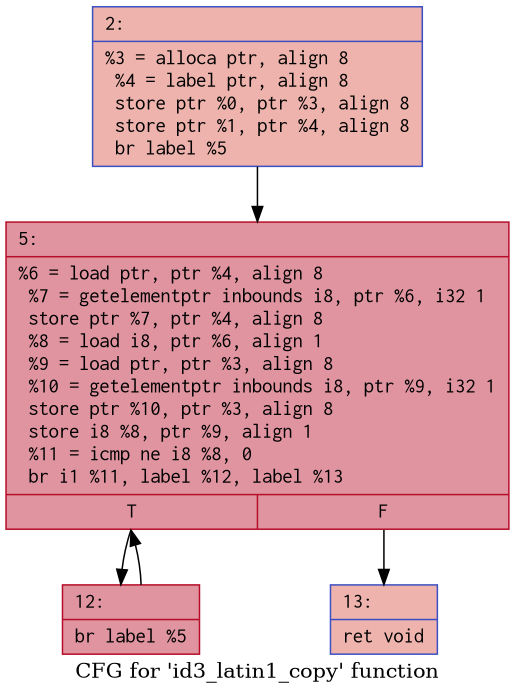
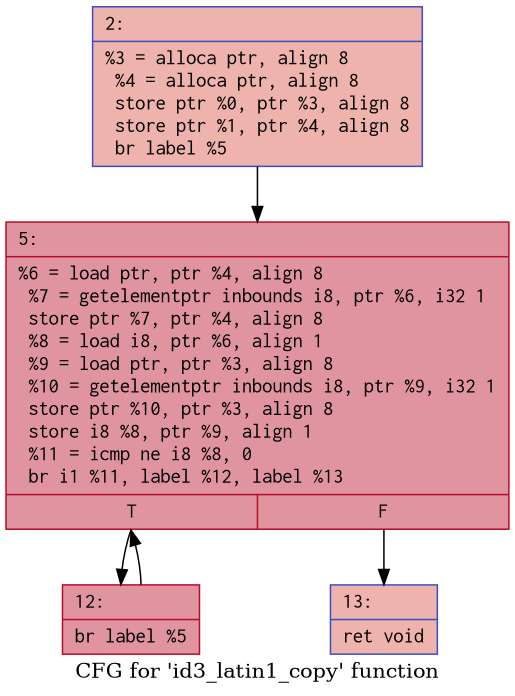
node "2:": text "%4 = label ptr, align 8" -> "%4 = alloca ptr, align 8"
